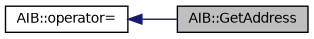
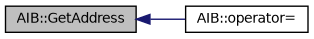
edge "AIB::GetAddress" -> "AIB::operator=": reversed
